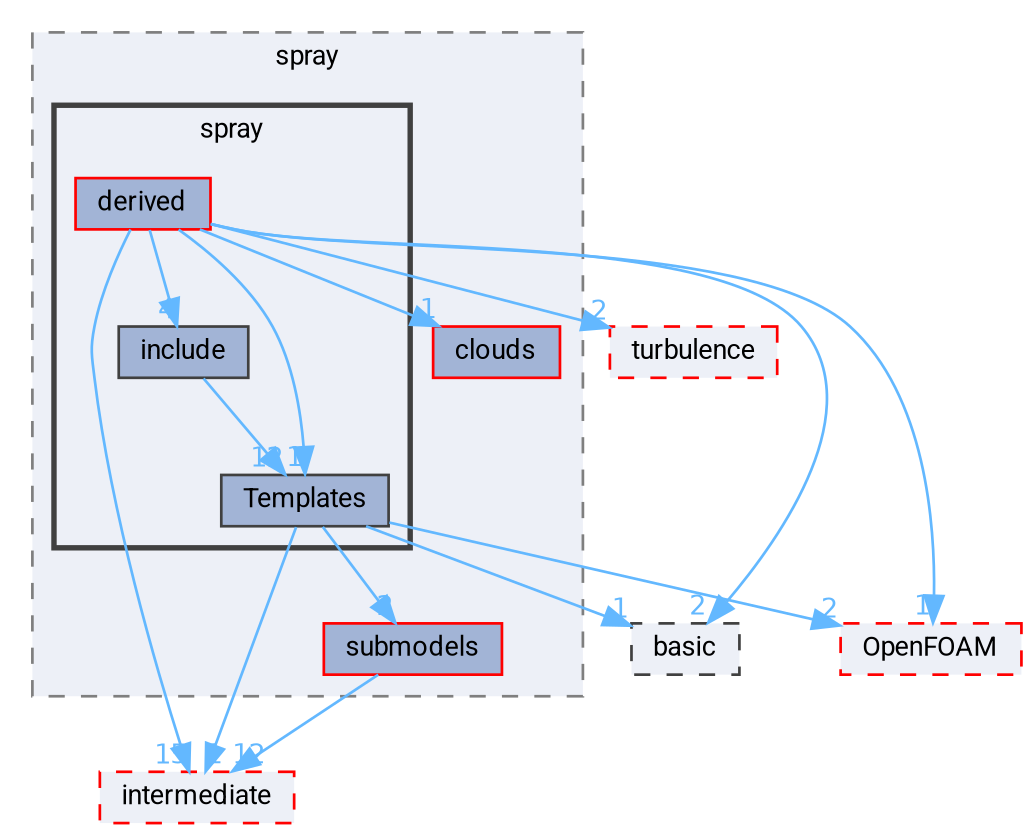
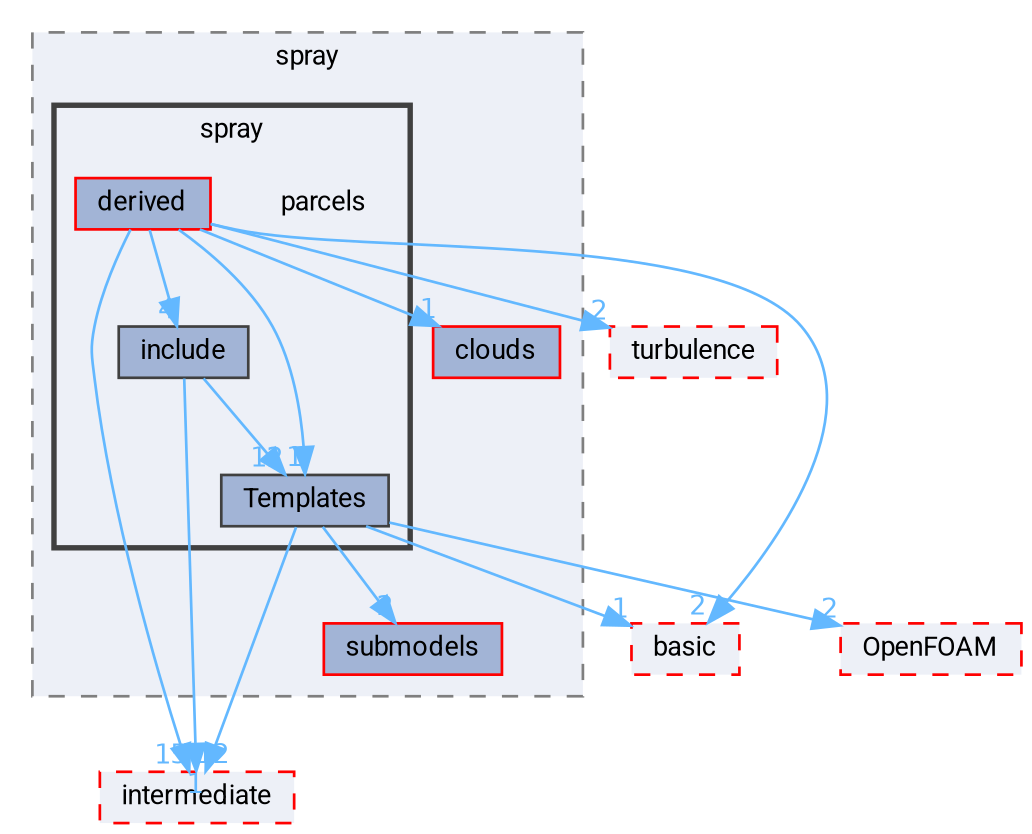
node "parcels": added
edge "derived" -> "OpenFOAM": removed
node "basic": color grey25 -> red
edge "submodels" -> "intermediate": now "include" -> "intermediate"
